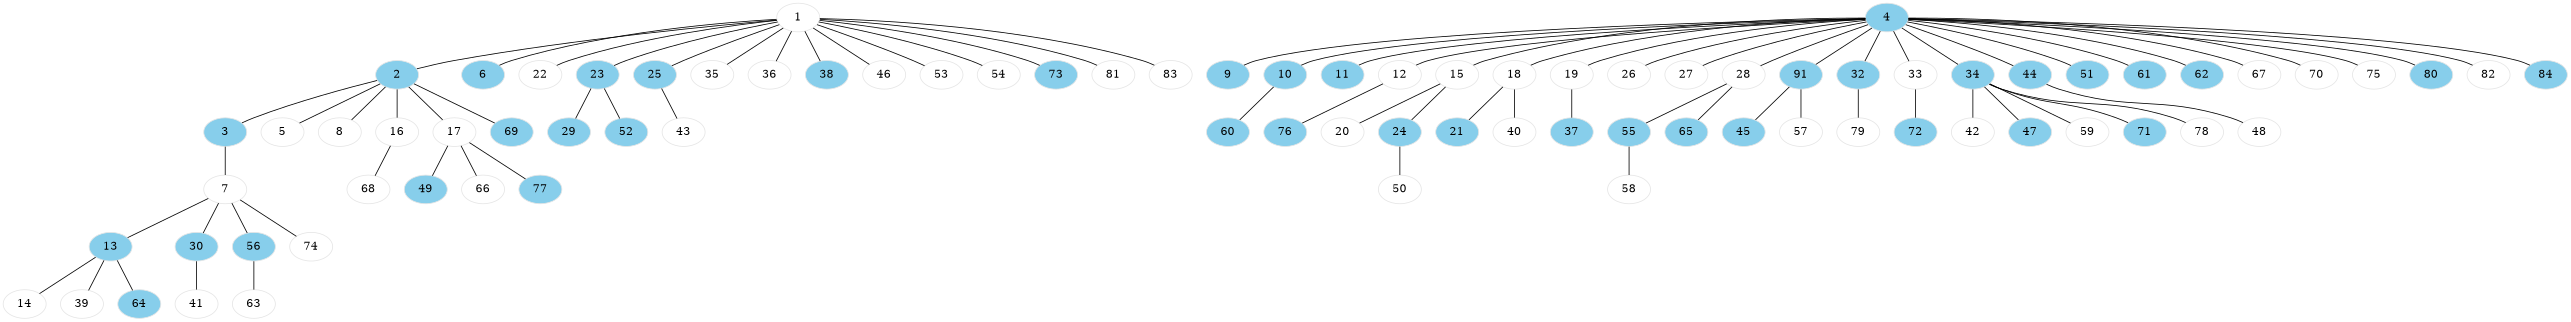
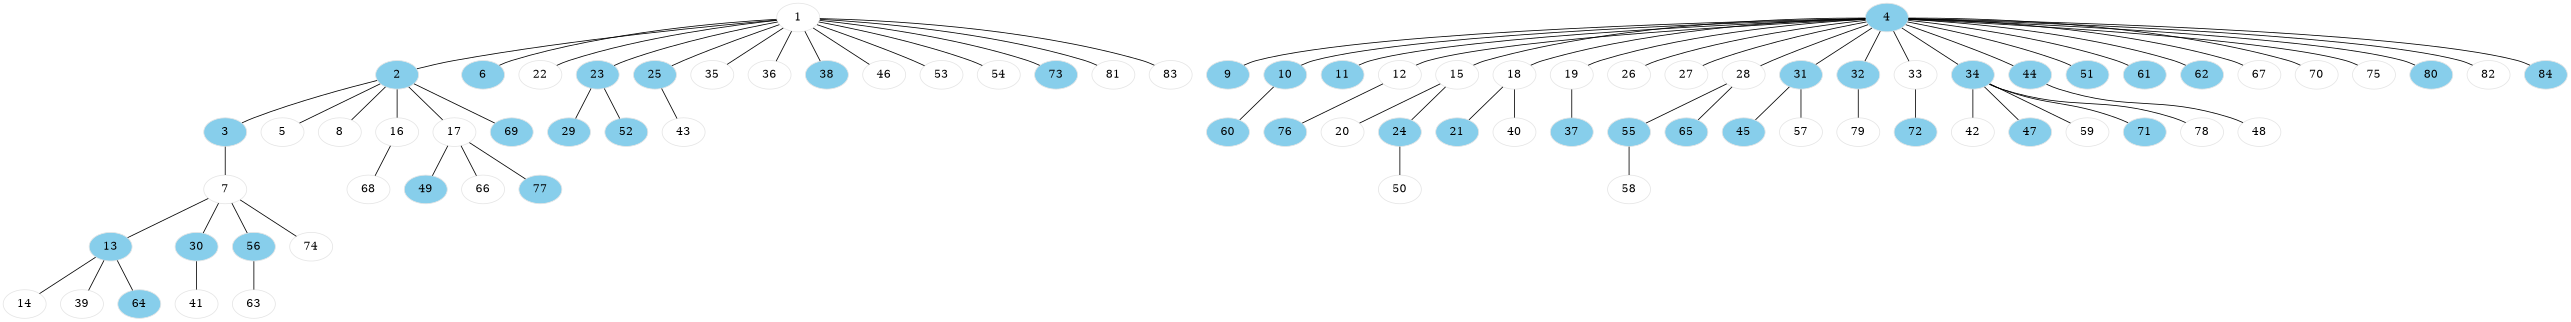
node "91": label "91" -> "31"
